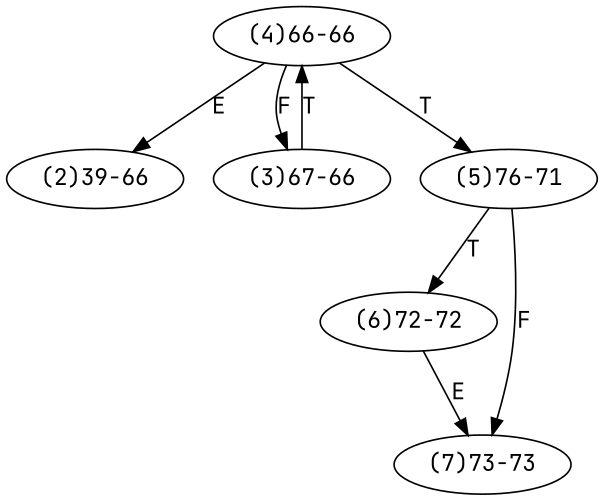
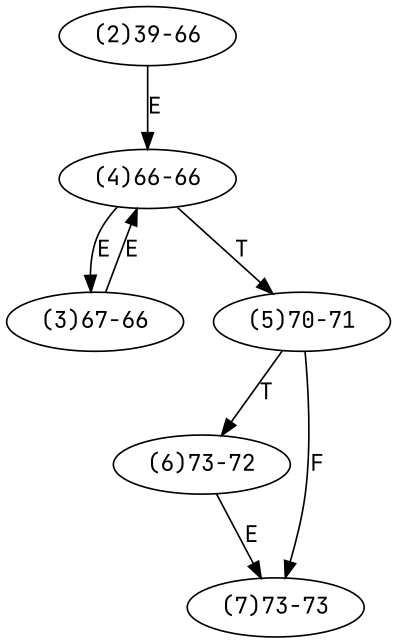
edge "(4)66-66" -> "(2)39-66": reversed
edge "(4)66-66" -> "(3)67-66": label "F" -> "E"
edge "(3)67-66" -> "(4)66-66": label "T" -> "E"
node "(5)76-71": label "(5)76-71" -> "(5)70-71"
node "(6)72-72": label "(6)72-72" -> "(6)73-72"
